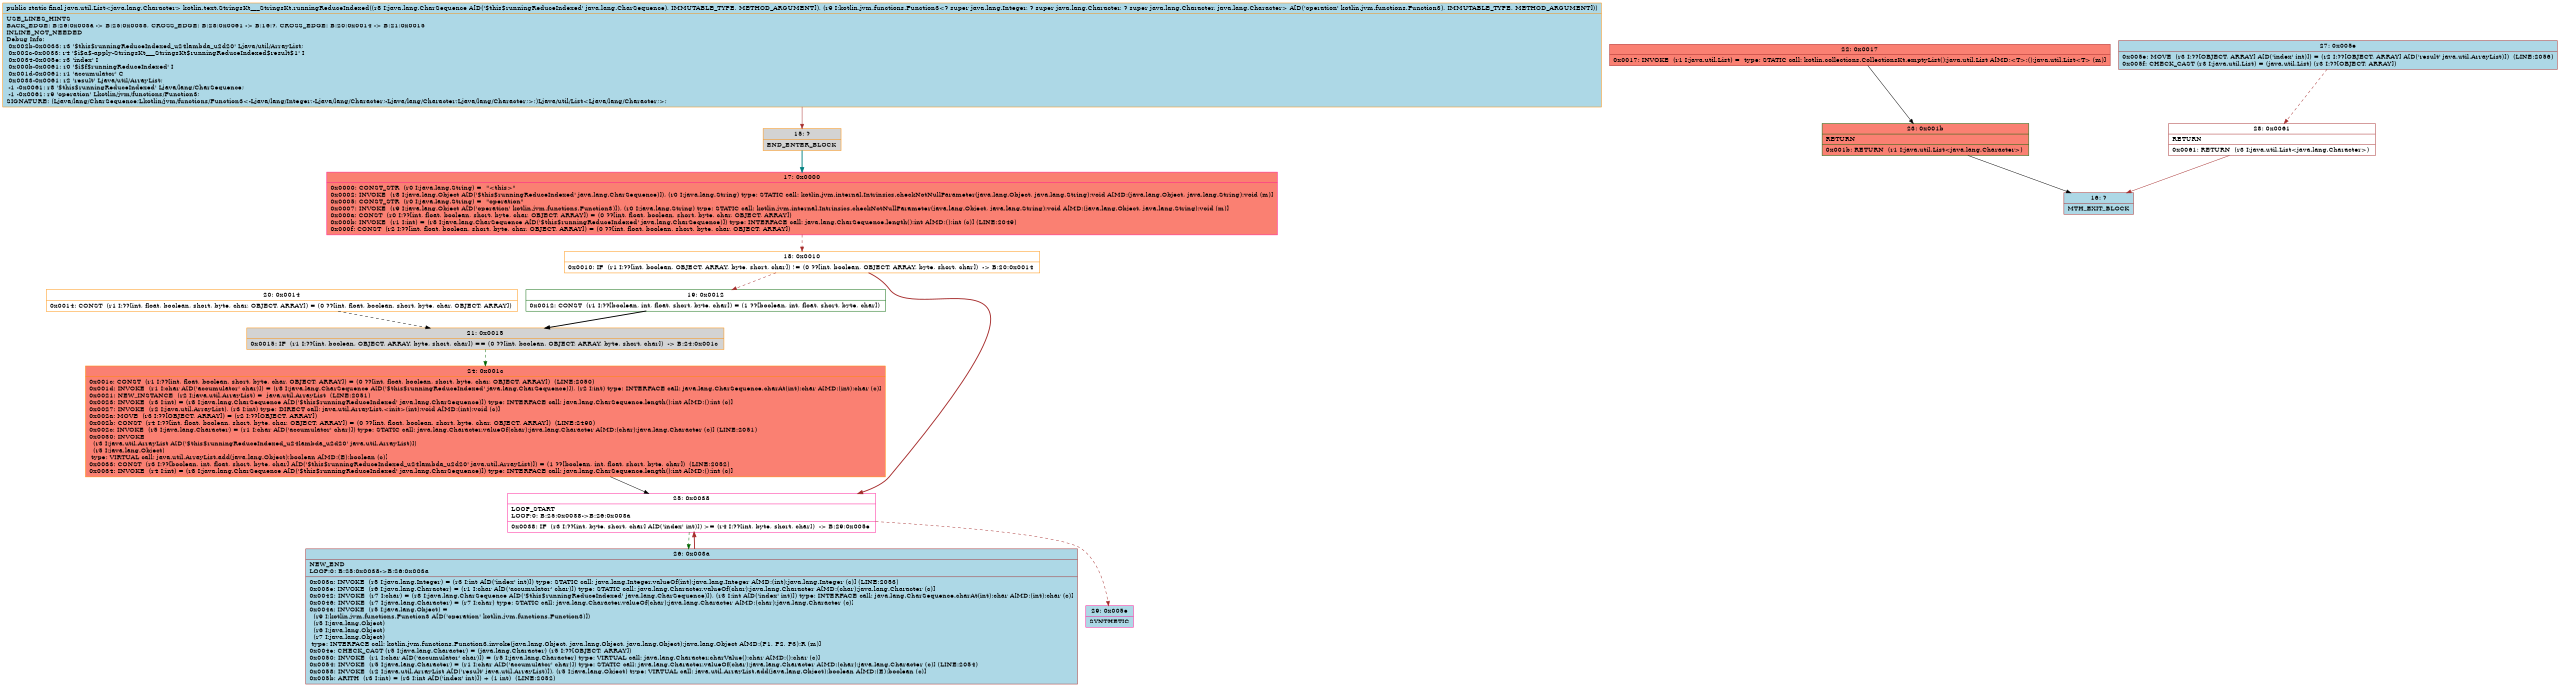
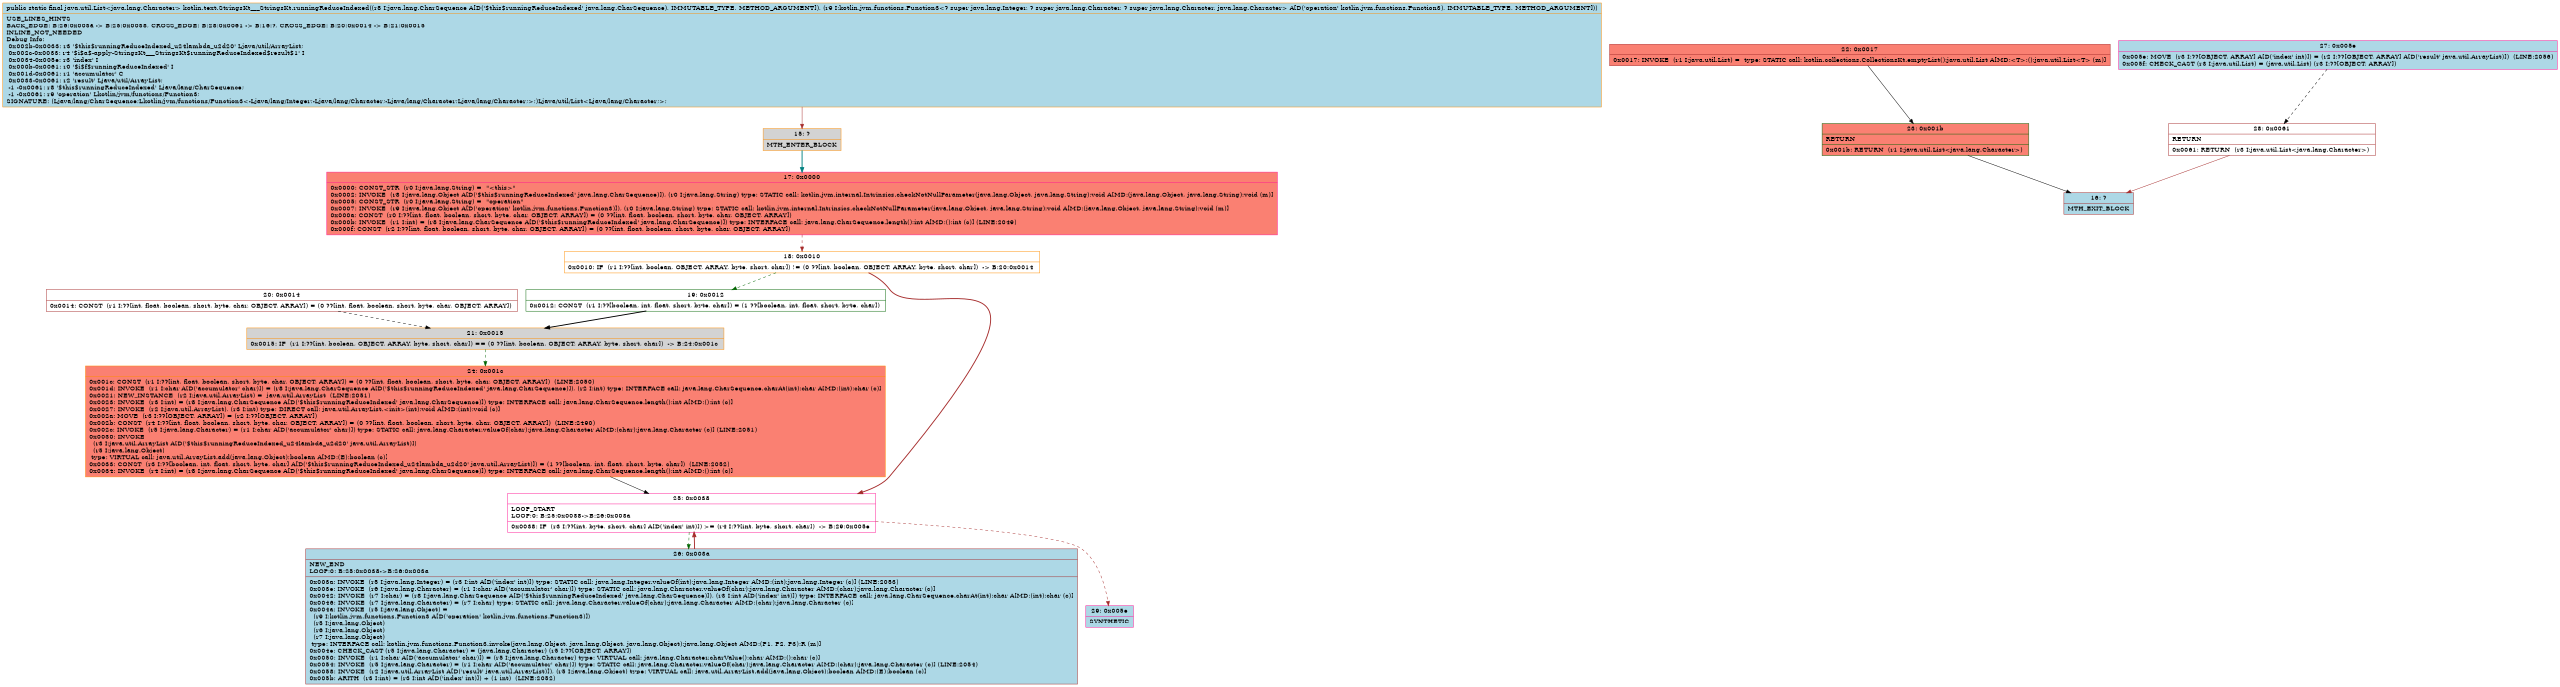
node "27: 0x005e": color brown -> deeppink
edge "27: 0x005e" -> "28: 0x0061": color brown -> black
node "15: ?": text "END_ENTER_BLOCK" -> "MTH_ENTER_BLOCK"
edge "18: 0x0010" -> "19: 0x0012": color brown -> darkgreen
node "20: 0x0014": color darkorange -> brown
